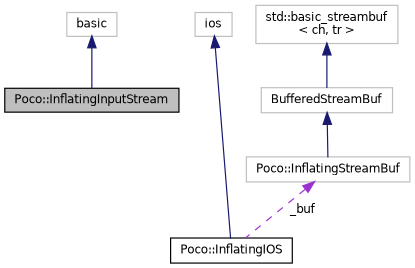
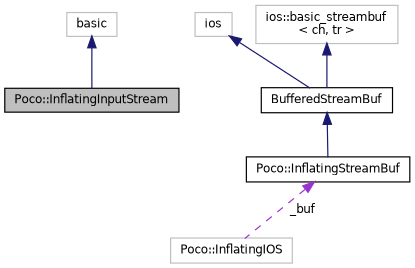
node "std::basic_streambuf < ch, tr >": label "std::basic_streambuf < ch, tr >" -> "ios::basic_streambuf < ch, tr >"
node "BufferedStreamBuf": color grey75 -> black
edge "Poco::InflatingIOS" -> "ios": now "BufferedStreamBuf" -> "ios"
node "Poco::InflatingStreamBuf": color grey75 -> black
node "Poco::InflatingIOS": color black -> grey75
